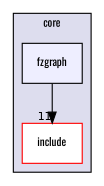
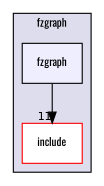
cluster "core": label "core" -> "fzgraph"
